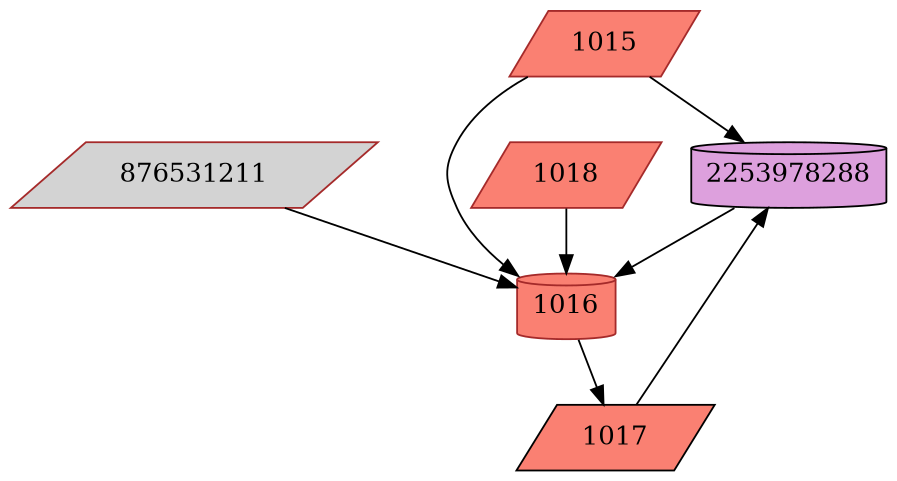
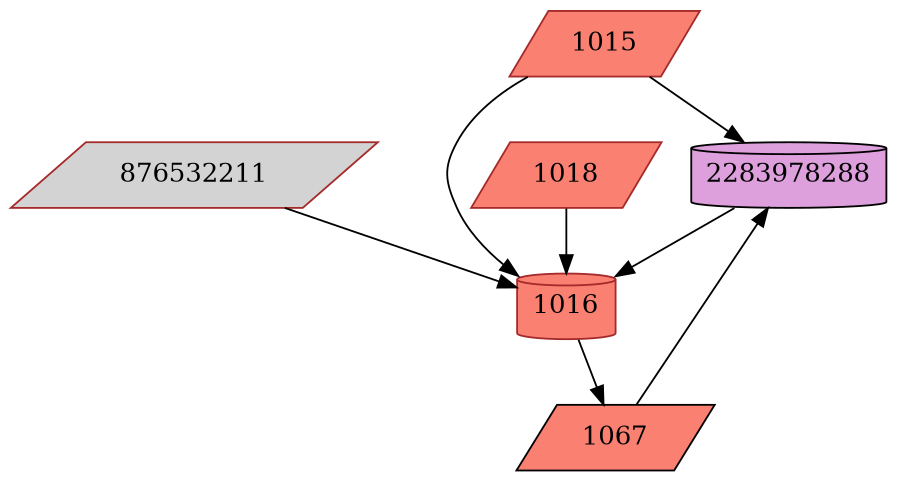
node "876531211": label "876531211" -> "876532211"
node "2253978288": label "2253978288" -> "2283978288"
node "1017": label "1017" -> "1067"
